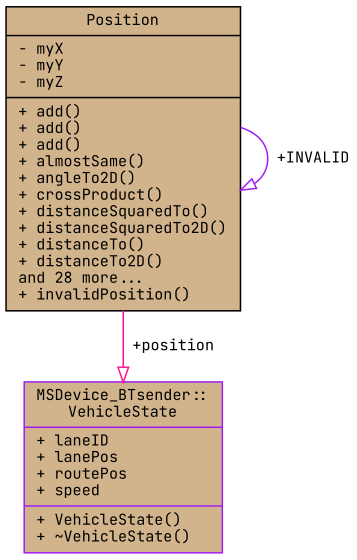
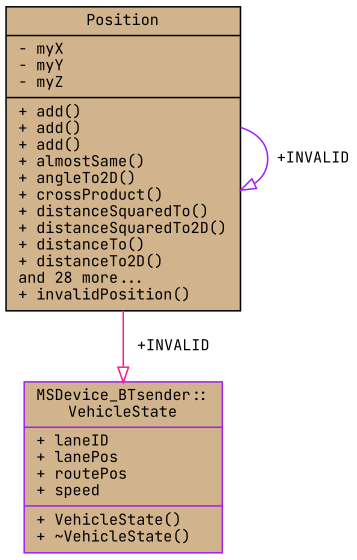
edge "Position" -> "MSDevice_BTsender::": label " +position" -> " +INVALID"
